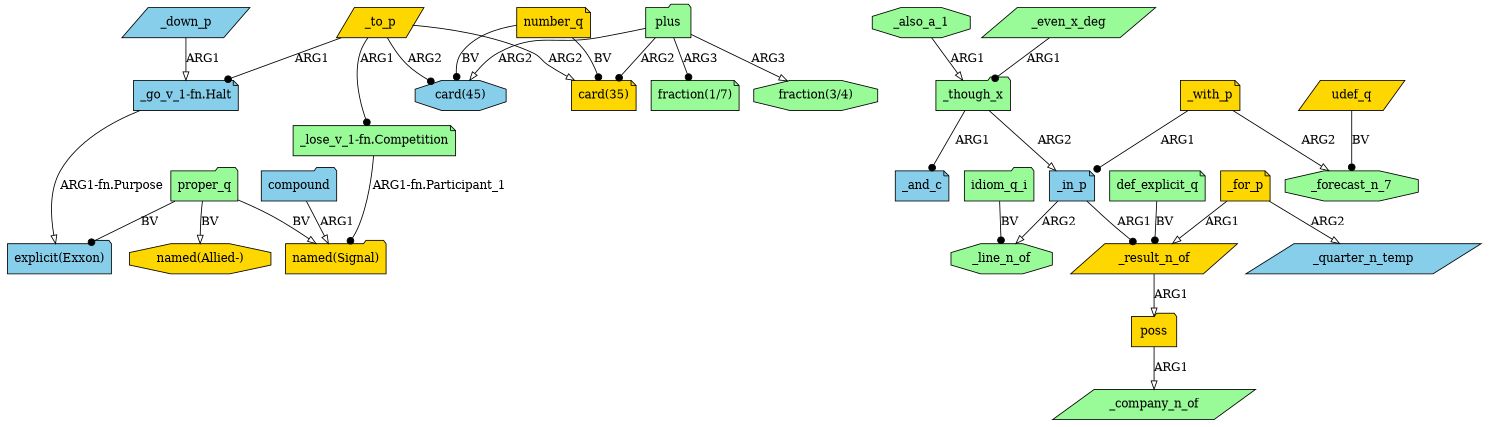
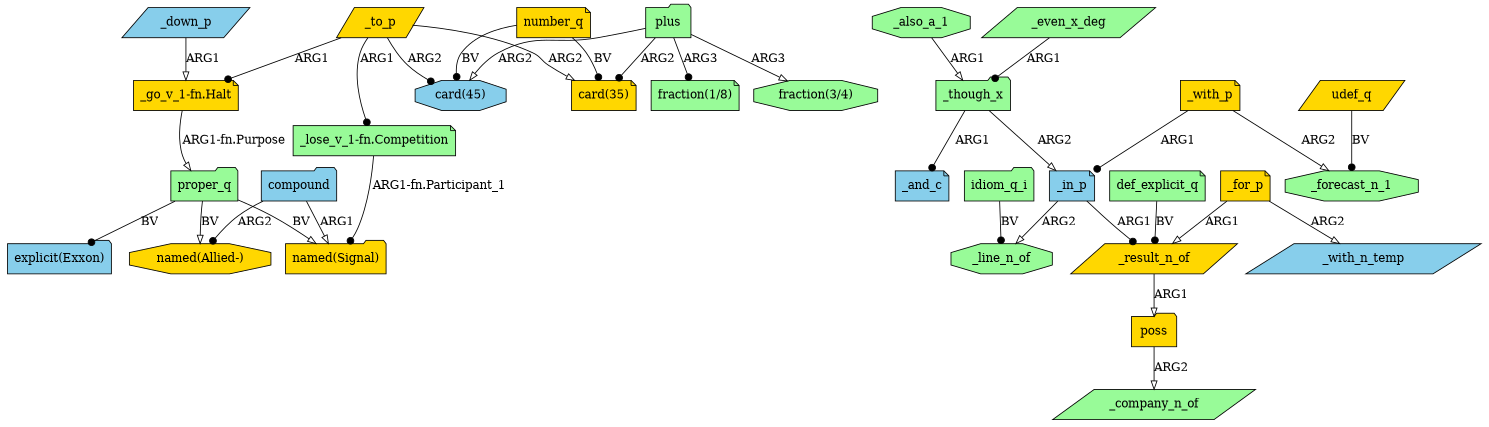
node "_go_v_1-fn.Halt": fillcolor skyblue -> gold
node "fraction(1/7)": label "fraction(1/7)" -> "fraction(1/8)"
edge "_go_v_1-fn.Halt" -> "explicit(Exxon)": now "_go_v_1-fn.Halt" -> "proper_q"
node "_forecast_n_7": label "_forecast_n_7" -> "_forecast_n_1"
edge "compound" -> "named(Allied-)": added, label "ARG2"
node "_quarter_n_temp": label "_quarter_n_temp" -> "_with_n_temp"
edge "poss" -> "_company_n_of": label "ARG1" -> "ARG2"
